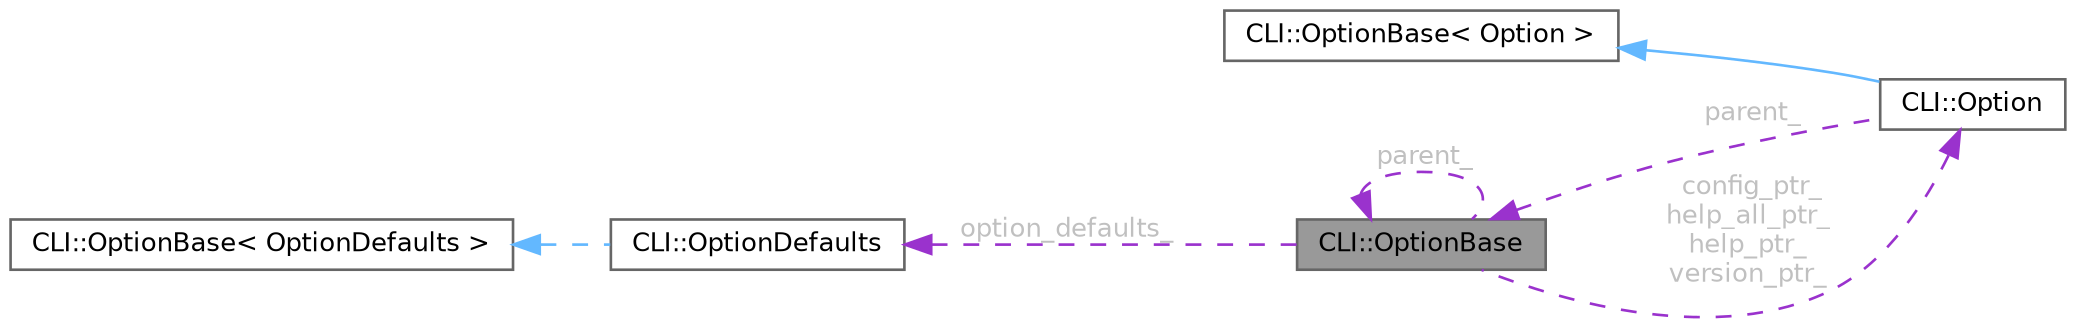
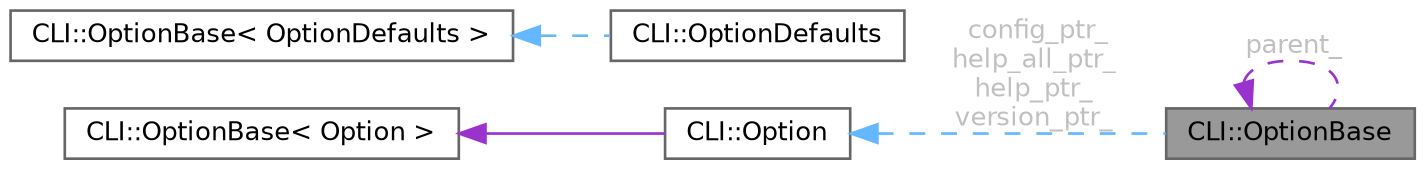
edge "CLI::Option" -> "CLI::OptionBase< Option >": color steelblue1 -> darkorchid3
edge "CLI::Option" -> "CLI::OptionBase": removed, label "parent_"
edge "CLI::OptionBase" -> "CLI::OptionDefaults": removed, label "option_defaults_"
edge "CLI::OptionBase" -> "CLI::Option": color darkorchid3 -> steelblue1
